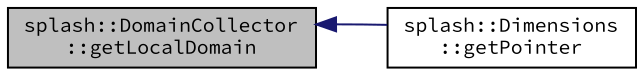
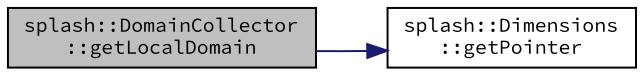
edge "splash::Dimensions ::getPointer" -> "splash::DomainCollector ::getLocalDomain": reversed
